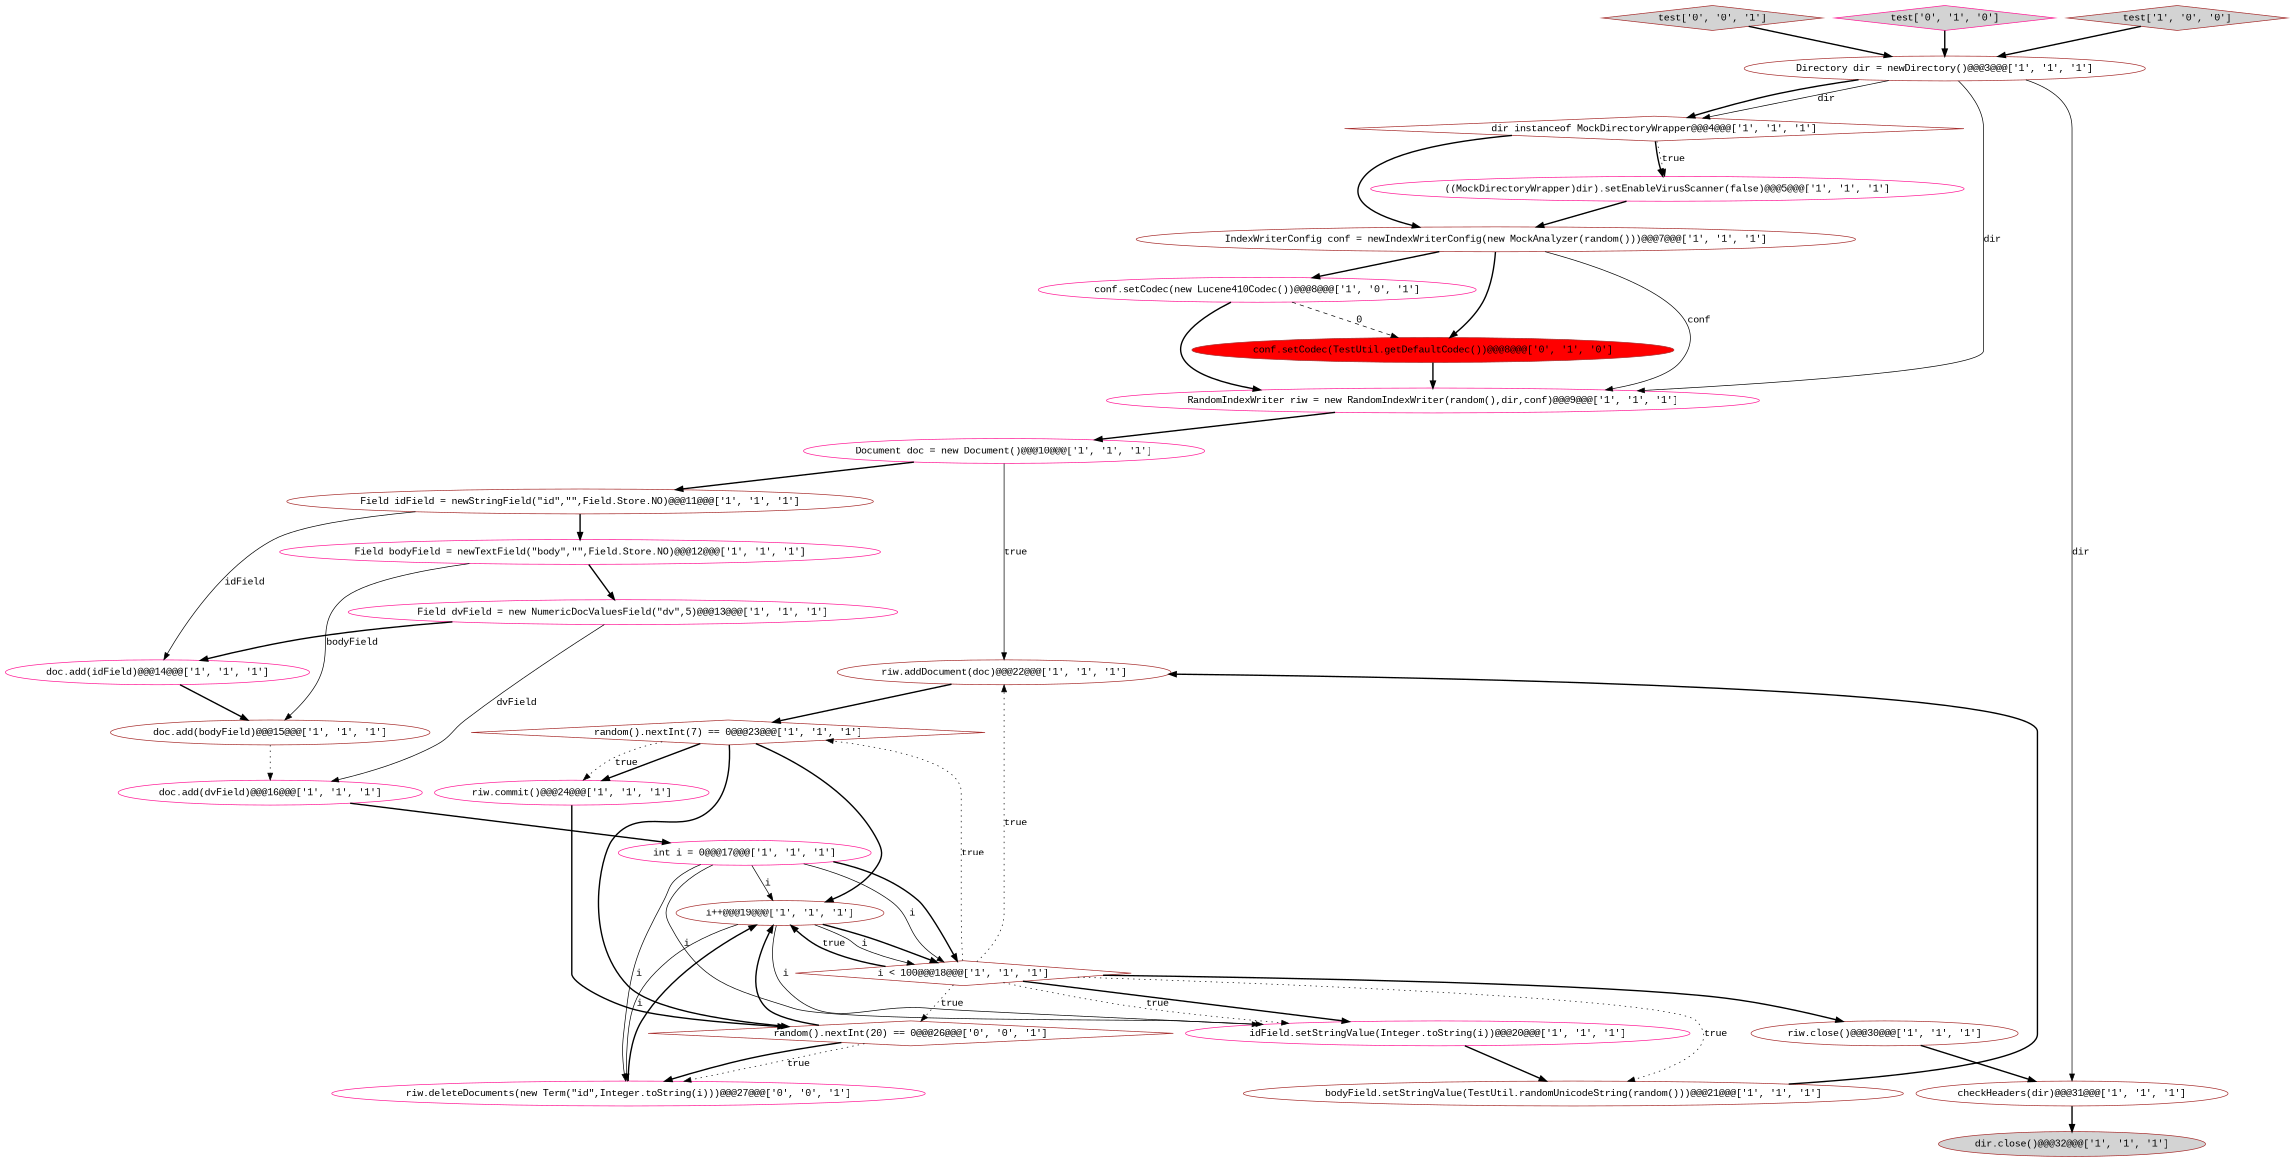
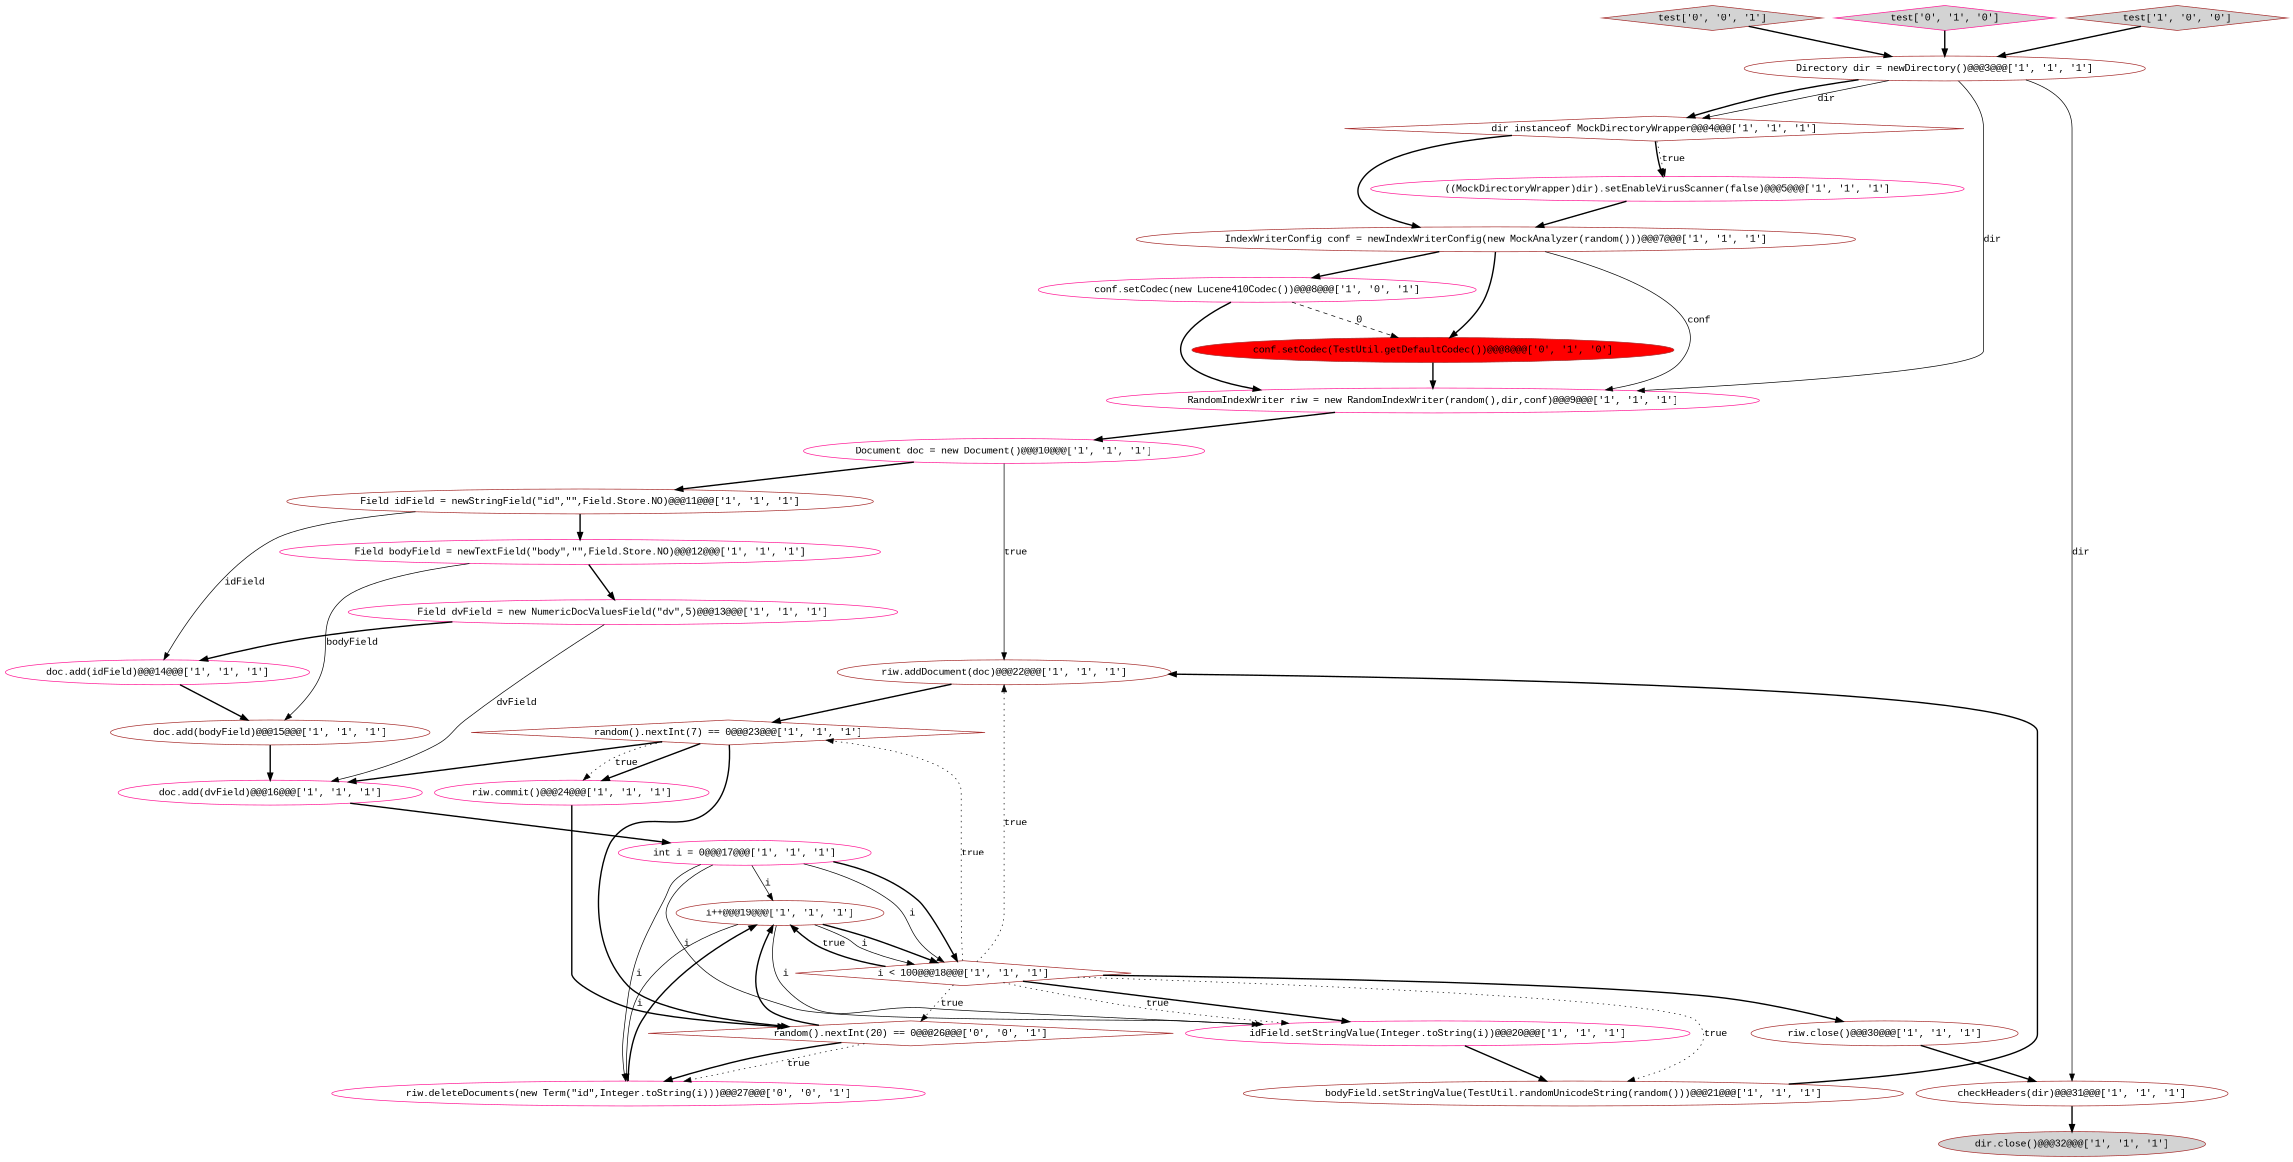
edge "doc.add(bodyField)@@@15@@@['1', '1', '1']" -> "doc.add(dvField)@@@16@@@['1', '1', '1']": style dotted -> bold
edge "random().nextInt(7) == 0@@@23@@@['1', '1', '1']" -> "i++@@@19@@@['1', '1', '1']": now "random().nextInt(7) == 0@@@23@@@['1', '1', '1']" -> "doc.add(dvField)@@@16@@@['1', '1', '1']"
